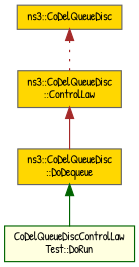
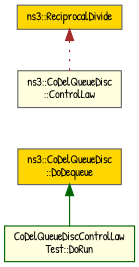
node "ns3::CoDelQueueDisc": label "ns3::CoDelQueueDisc" -> "ns3::ReciprocalDivide"
node "ns3::CoDelQueueDisc ::ControlLaw": fillcolor gold -> lightyellow
edge "ns3::CoDelQueueDisc ::DoDequeue" -> "ns3::CoDelQueueDisc ::ControlLaw": removed
